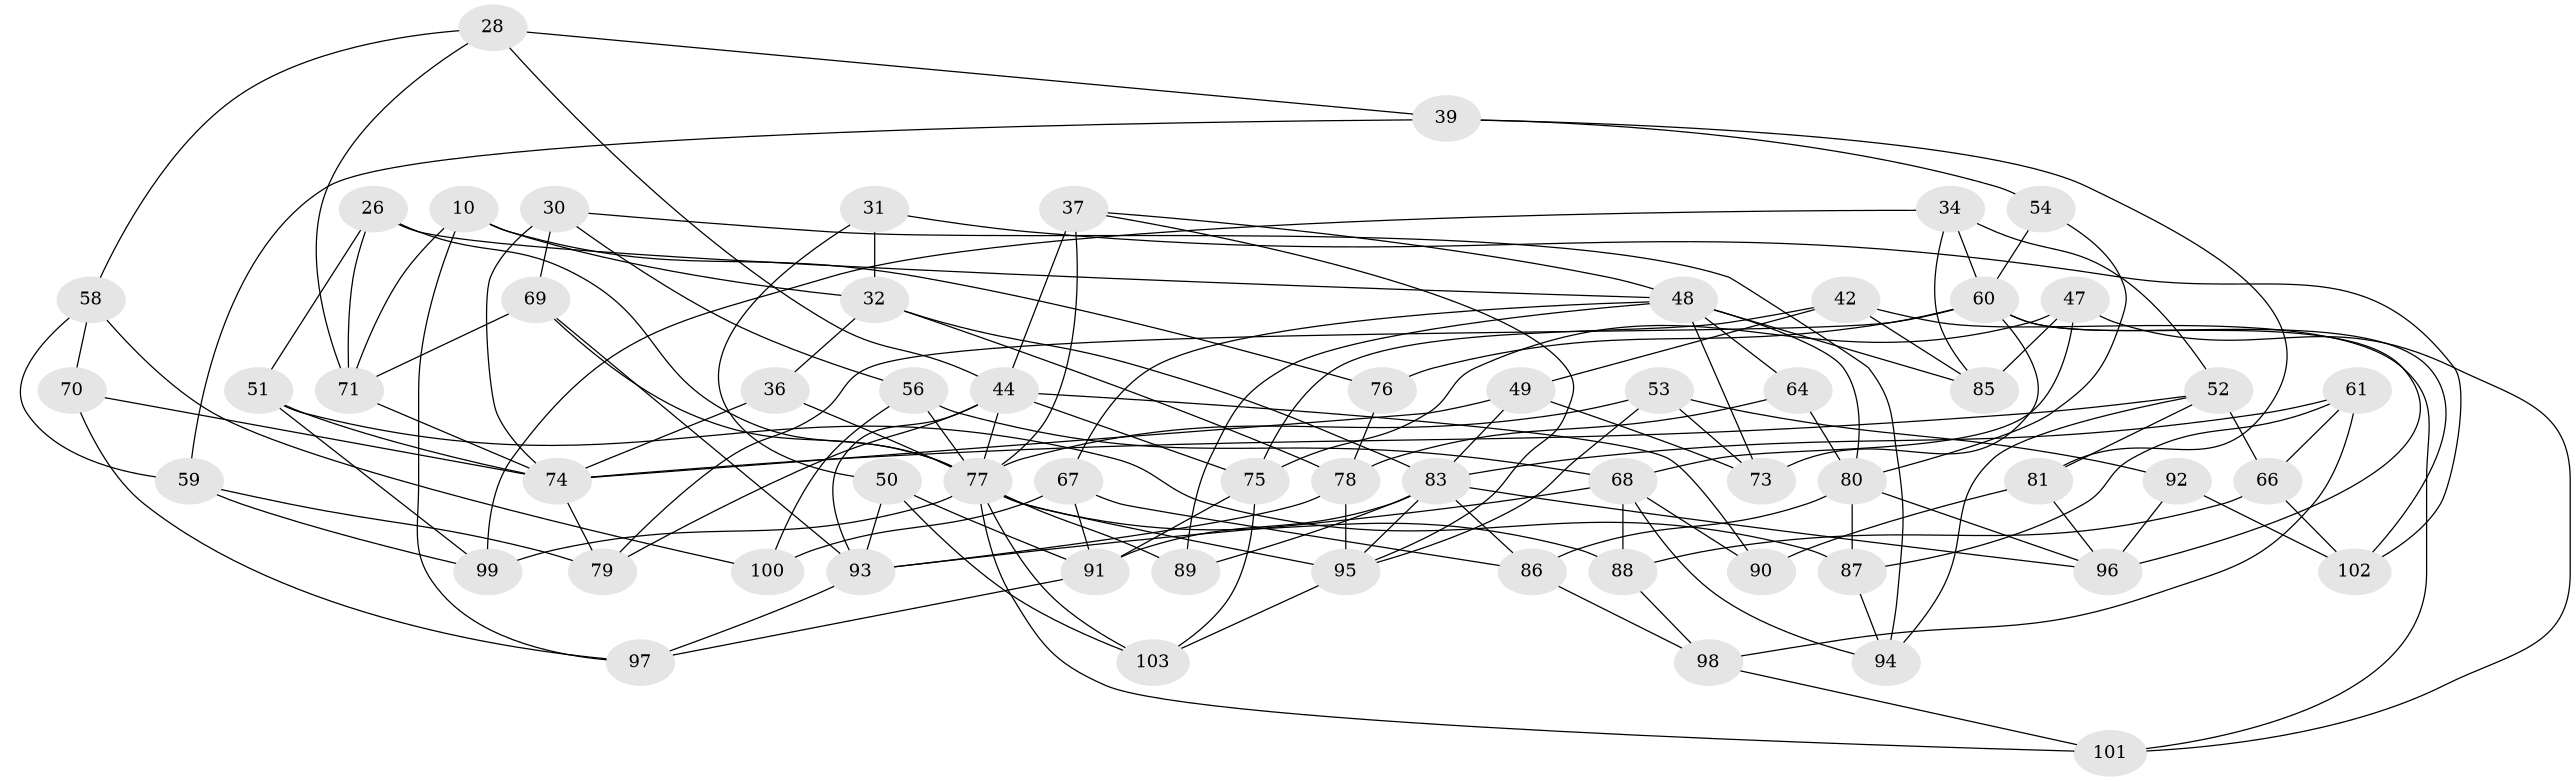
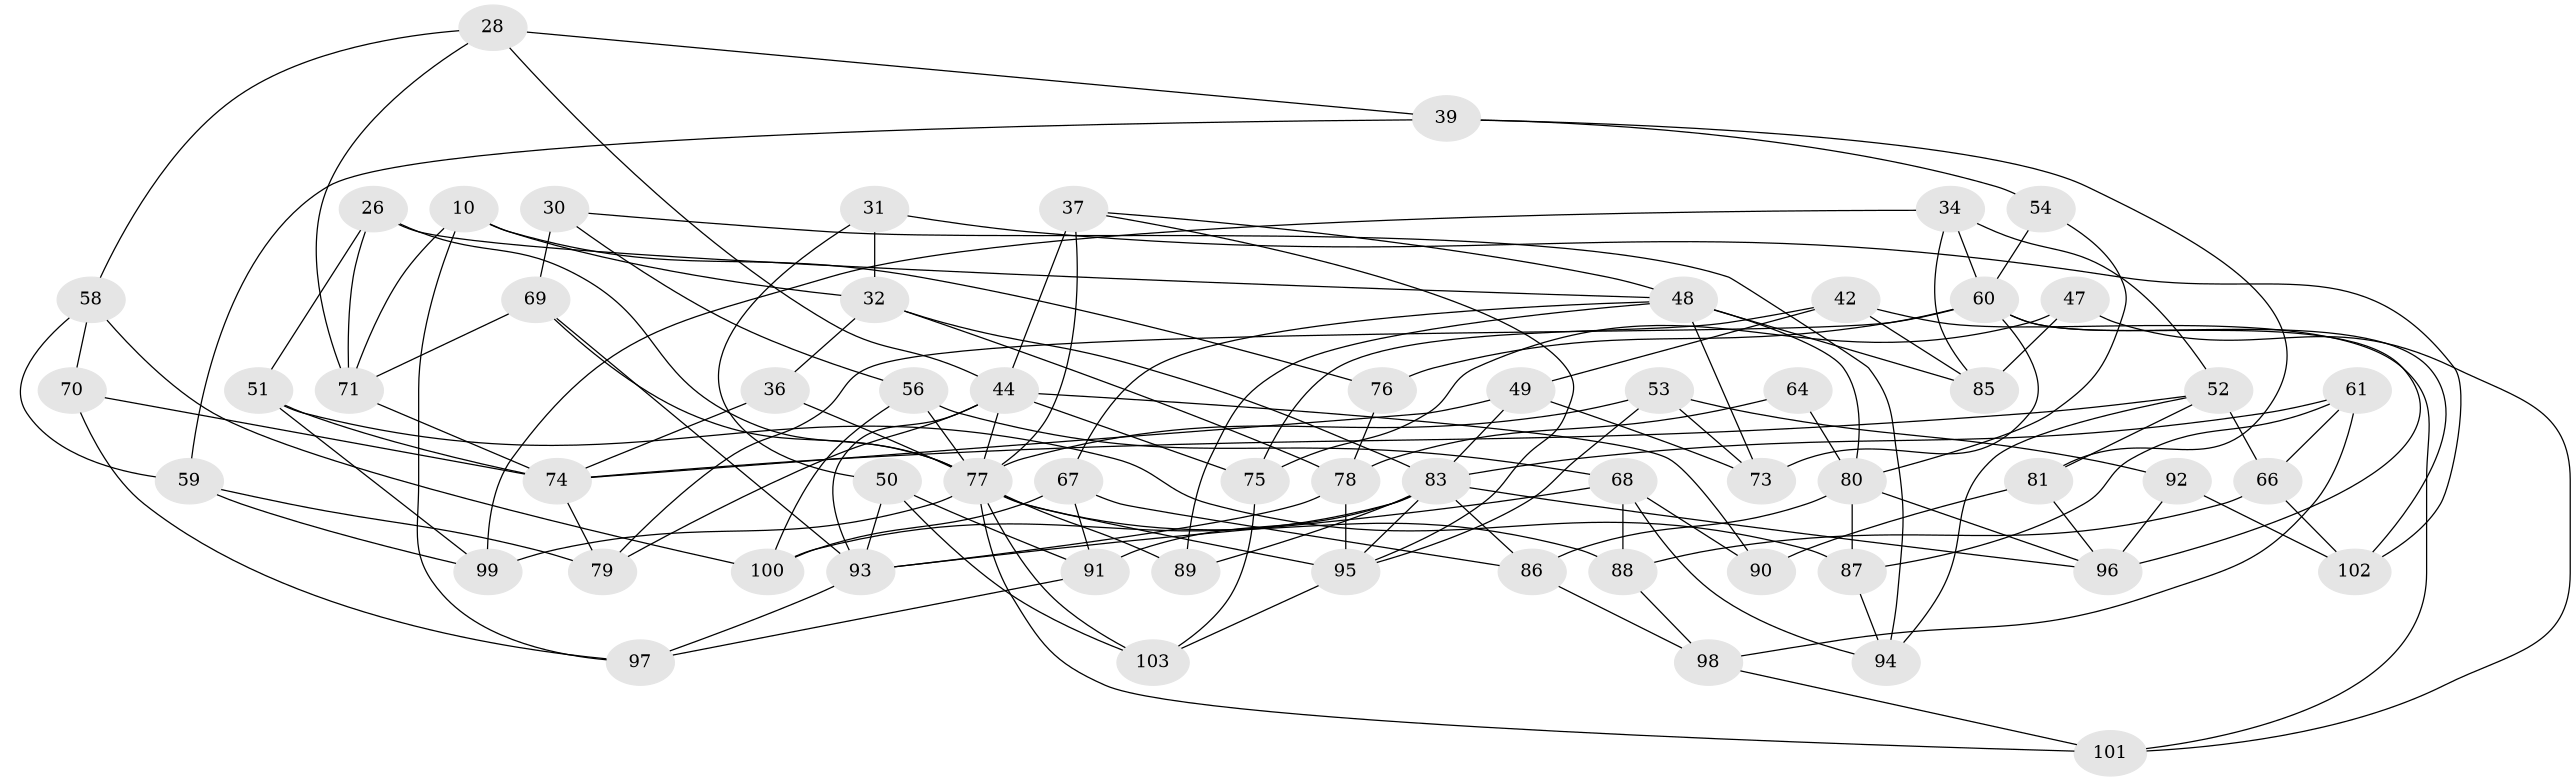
edge "30" -- "74": removed
edge "48" -- "64": removed
edge "47" -- "68": removed
edge "83" -- "100": added
edge "75" -- "91": removed
